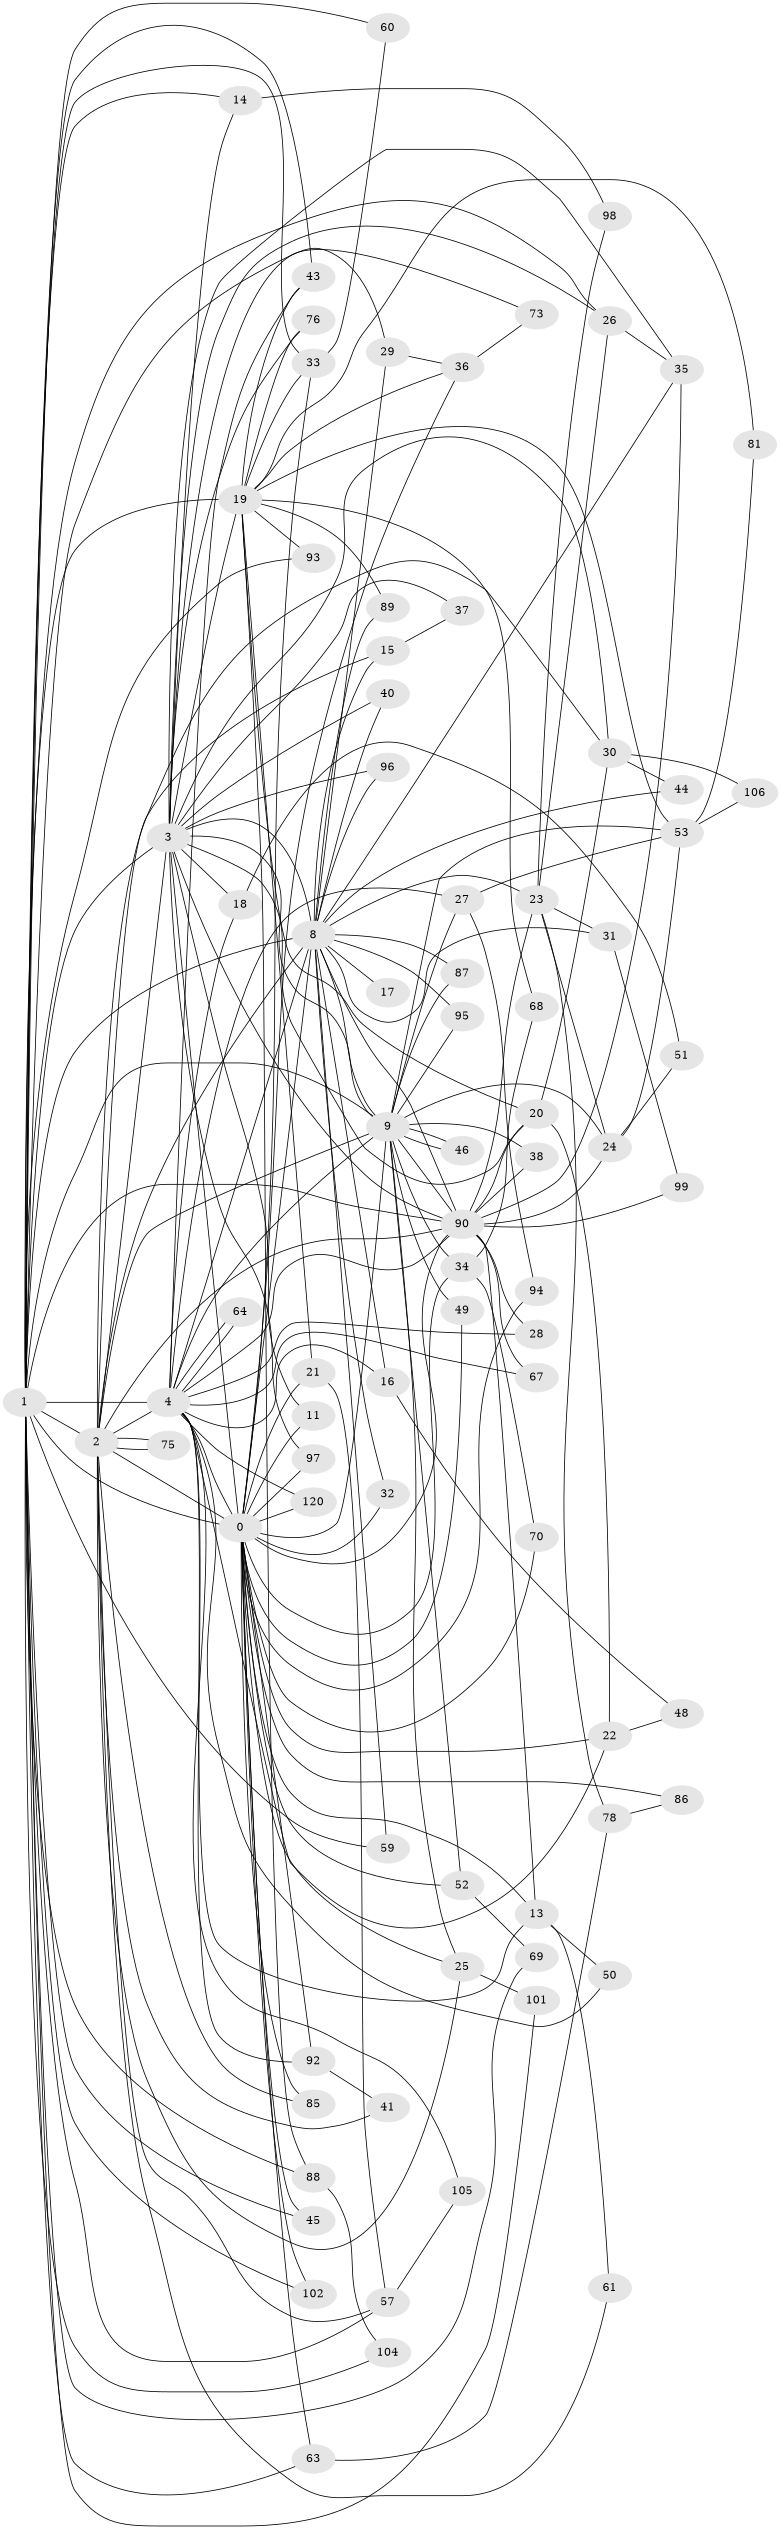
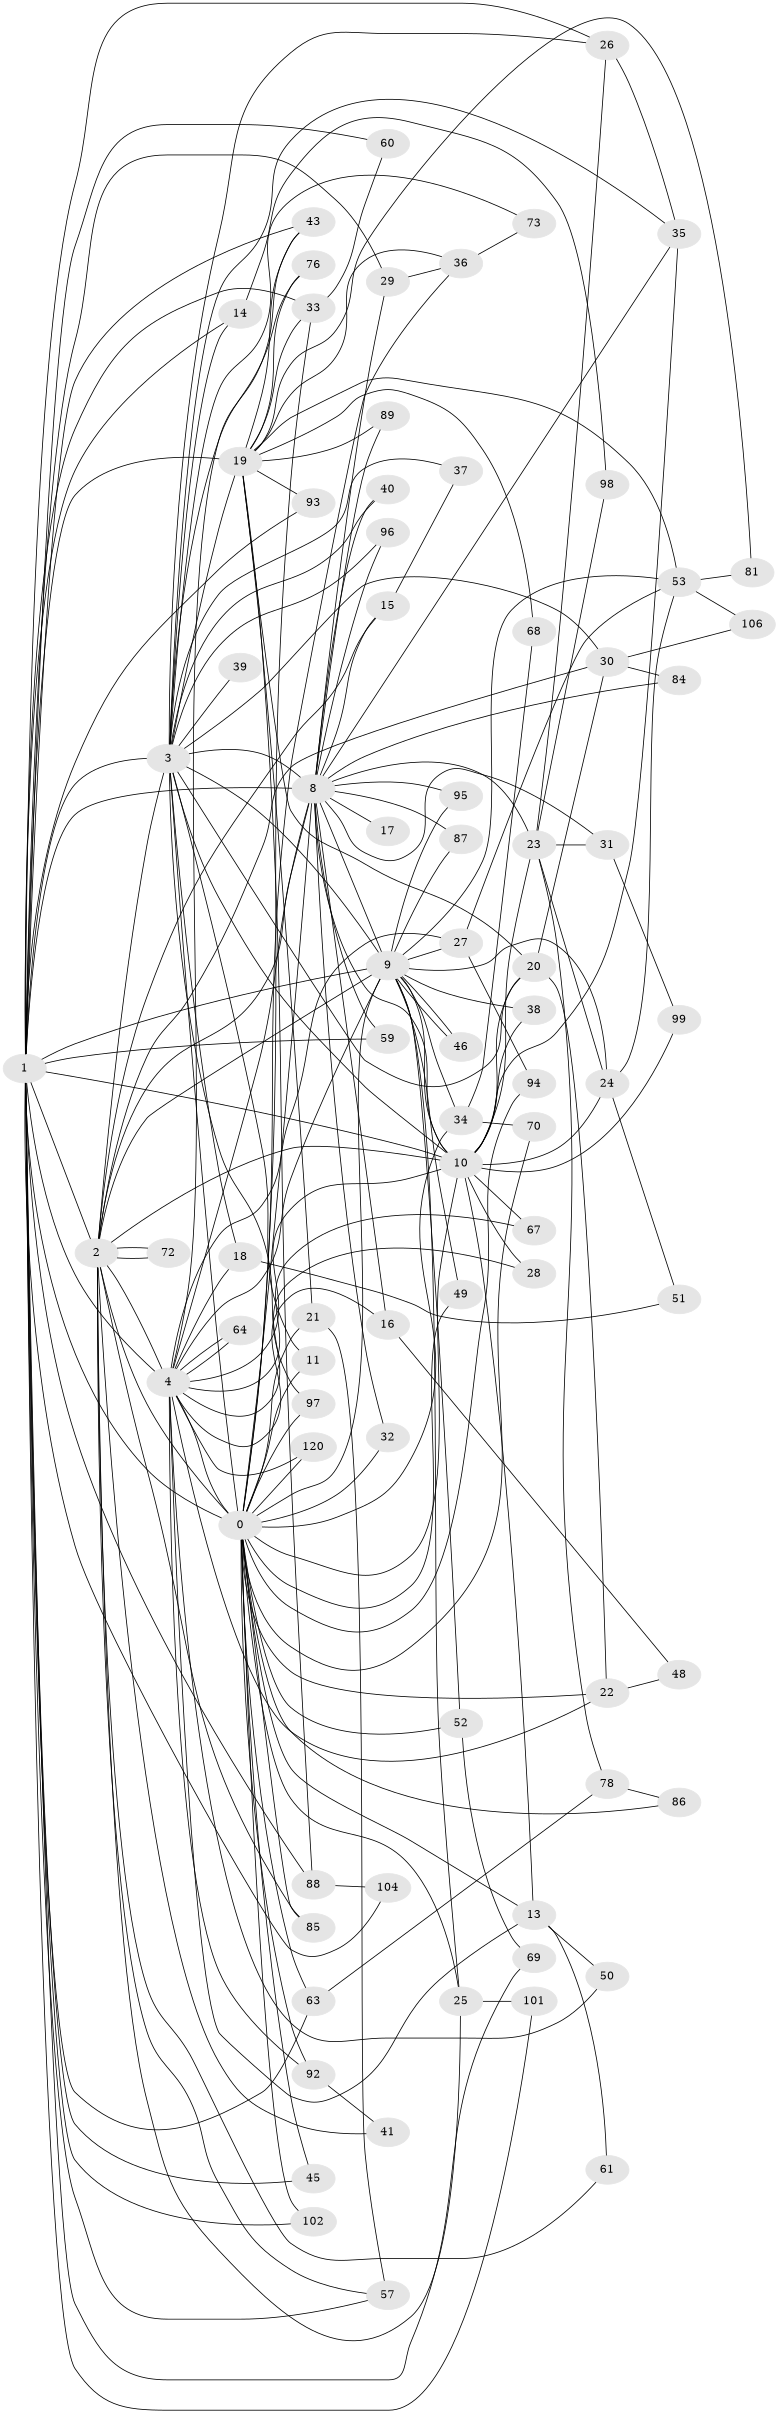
node "39": added
node "44": label "44" -> "84"
node "90": label "90" -> "10"
node "75": label "75" -> "72"
node "105": removed
